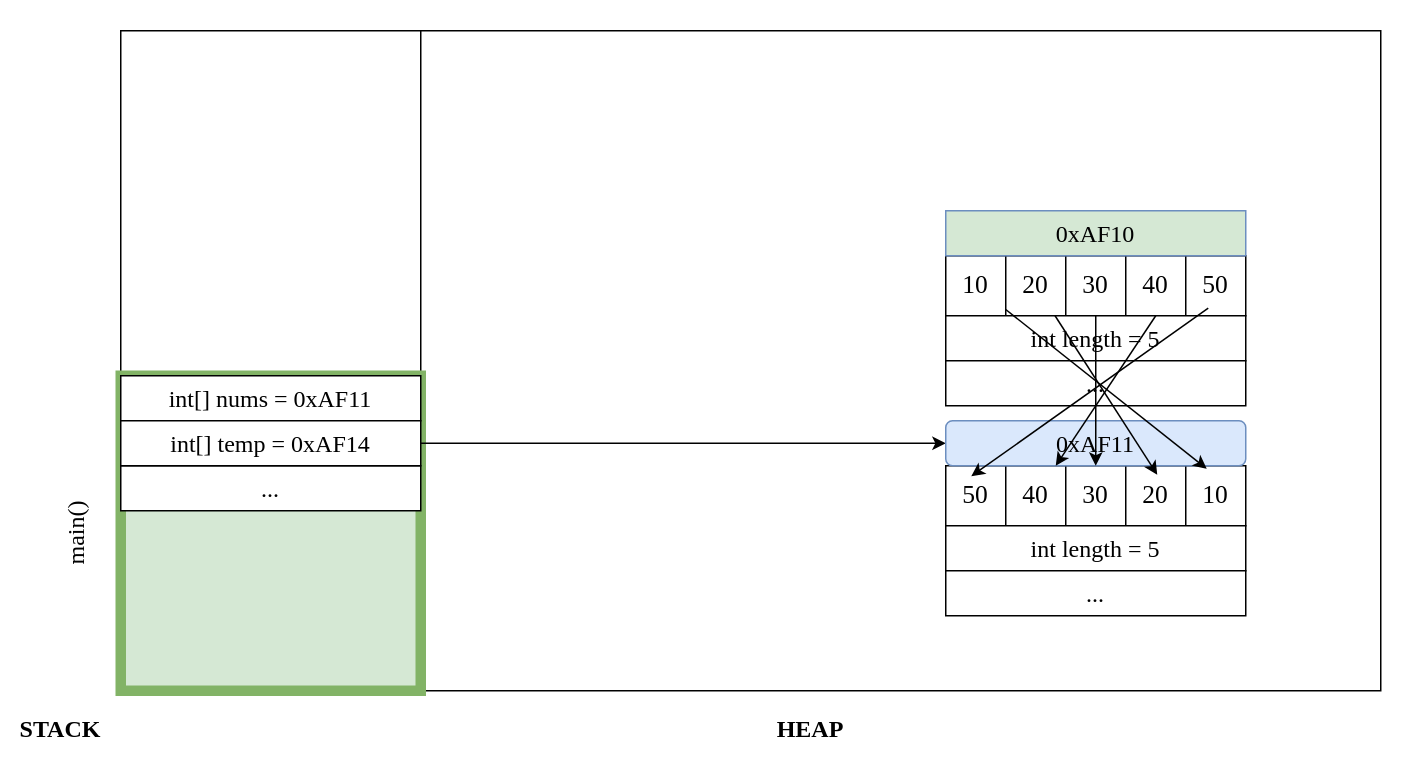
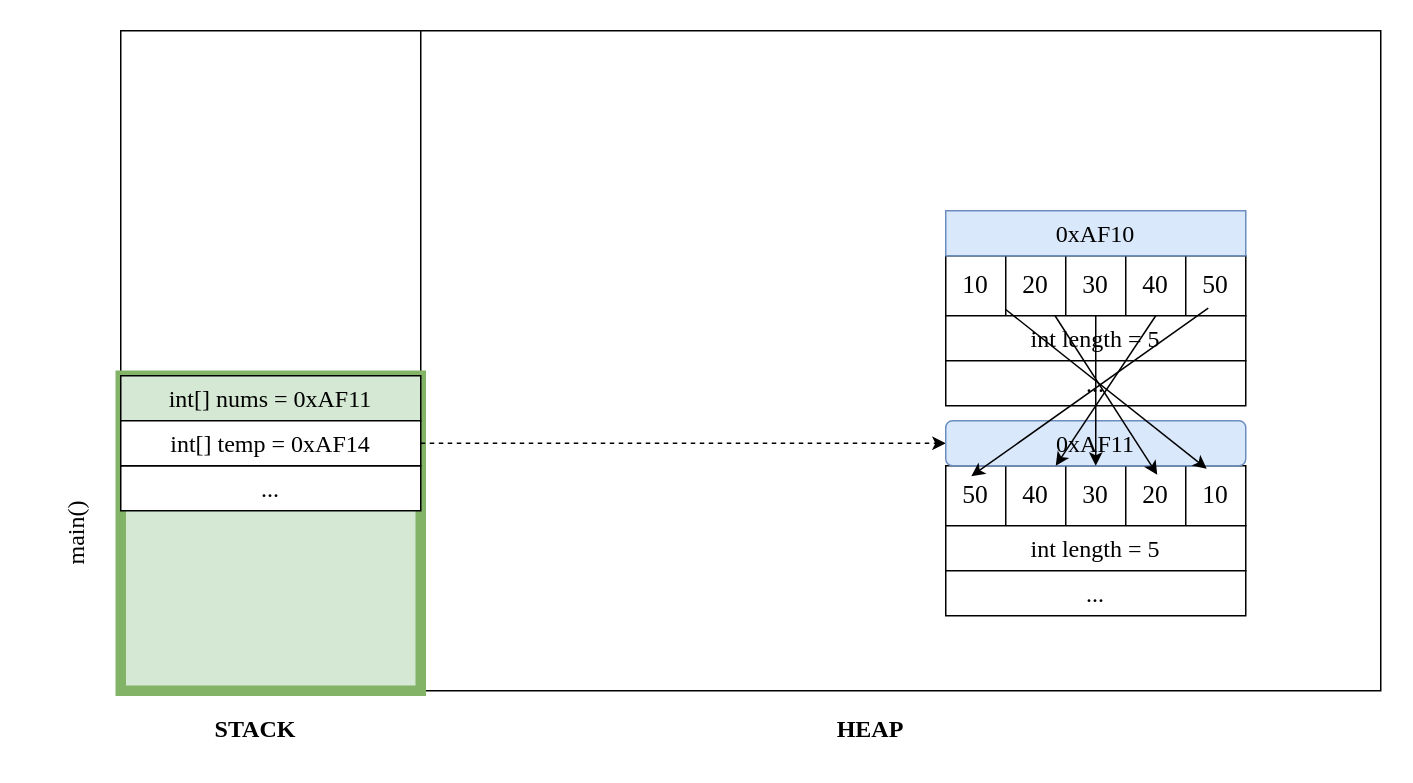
node "0xAF10": fillcolor #d5e8d4 -> #dae8fc
node "int[] nums = 0xAF11": fillcolor #ffffff -> #d5e8d4
edge "int[] temp = 0xAF14" -> "0xAF11": style solid -> dashed
node "STACK": moved (61, 728) -> (256, 728)
node "HEAP": moved (811, 728) -> (871, 728)
